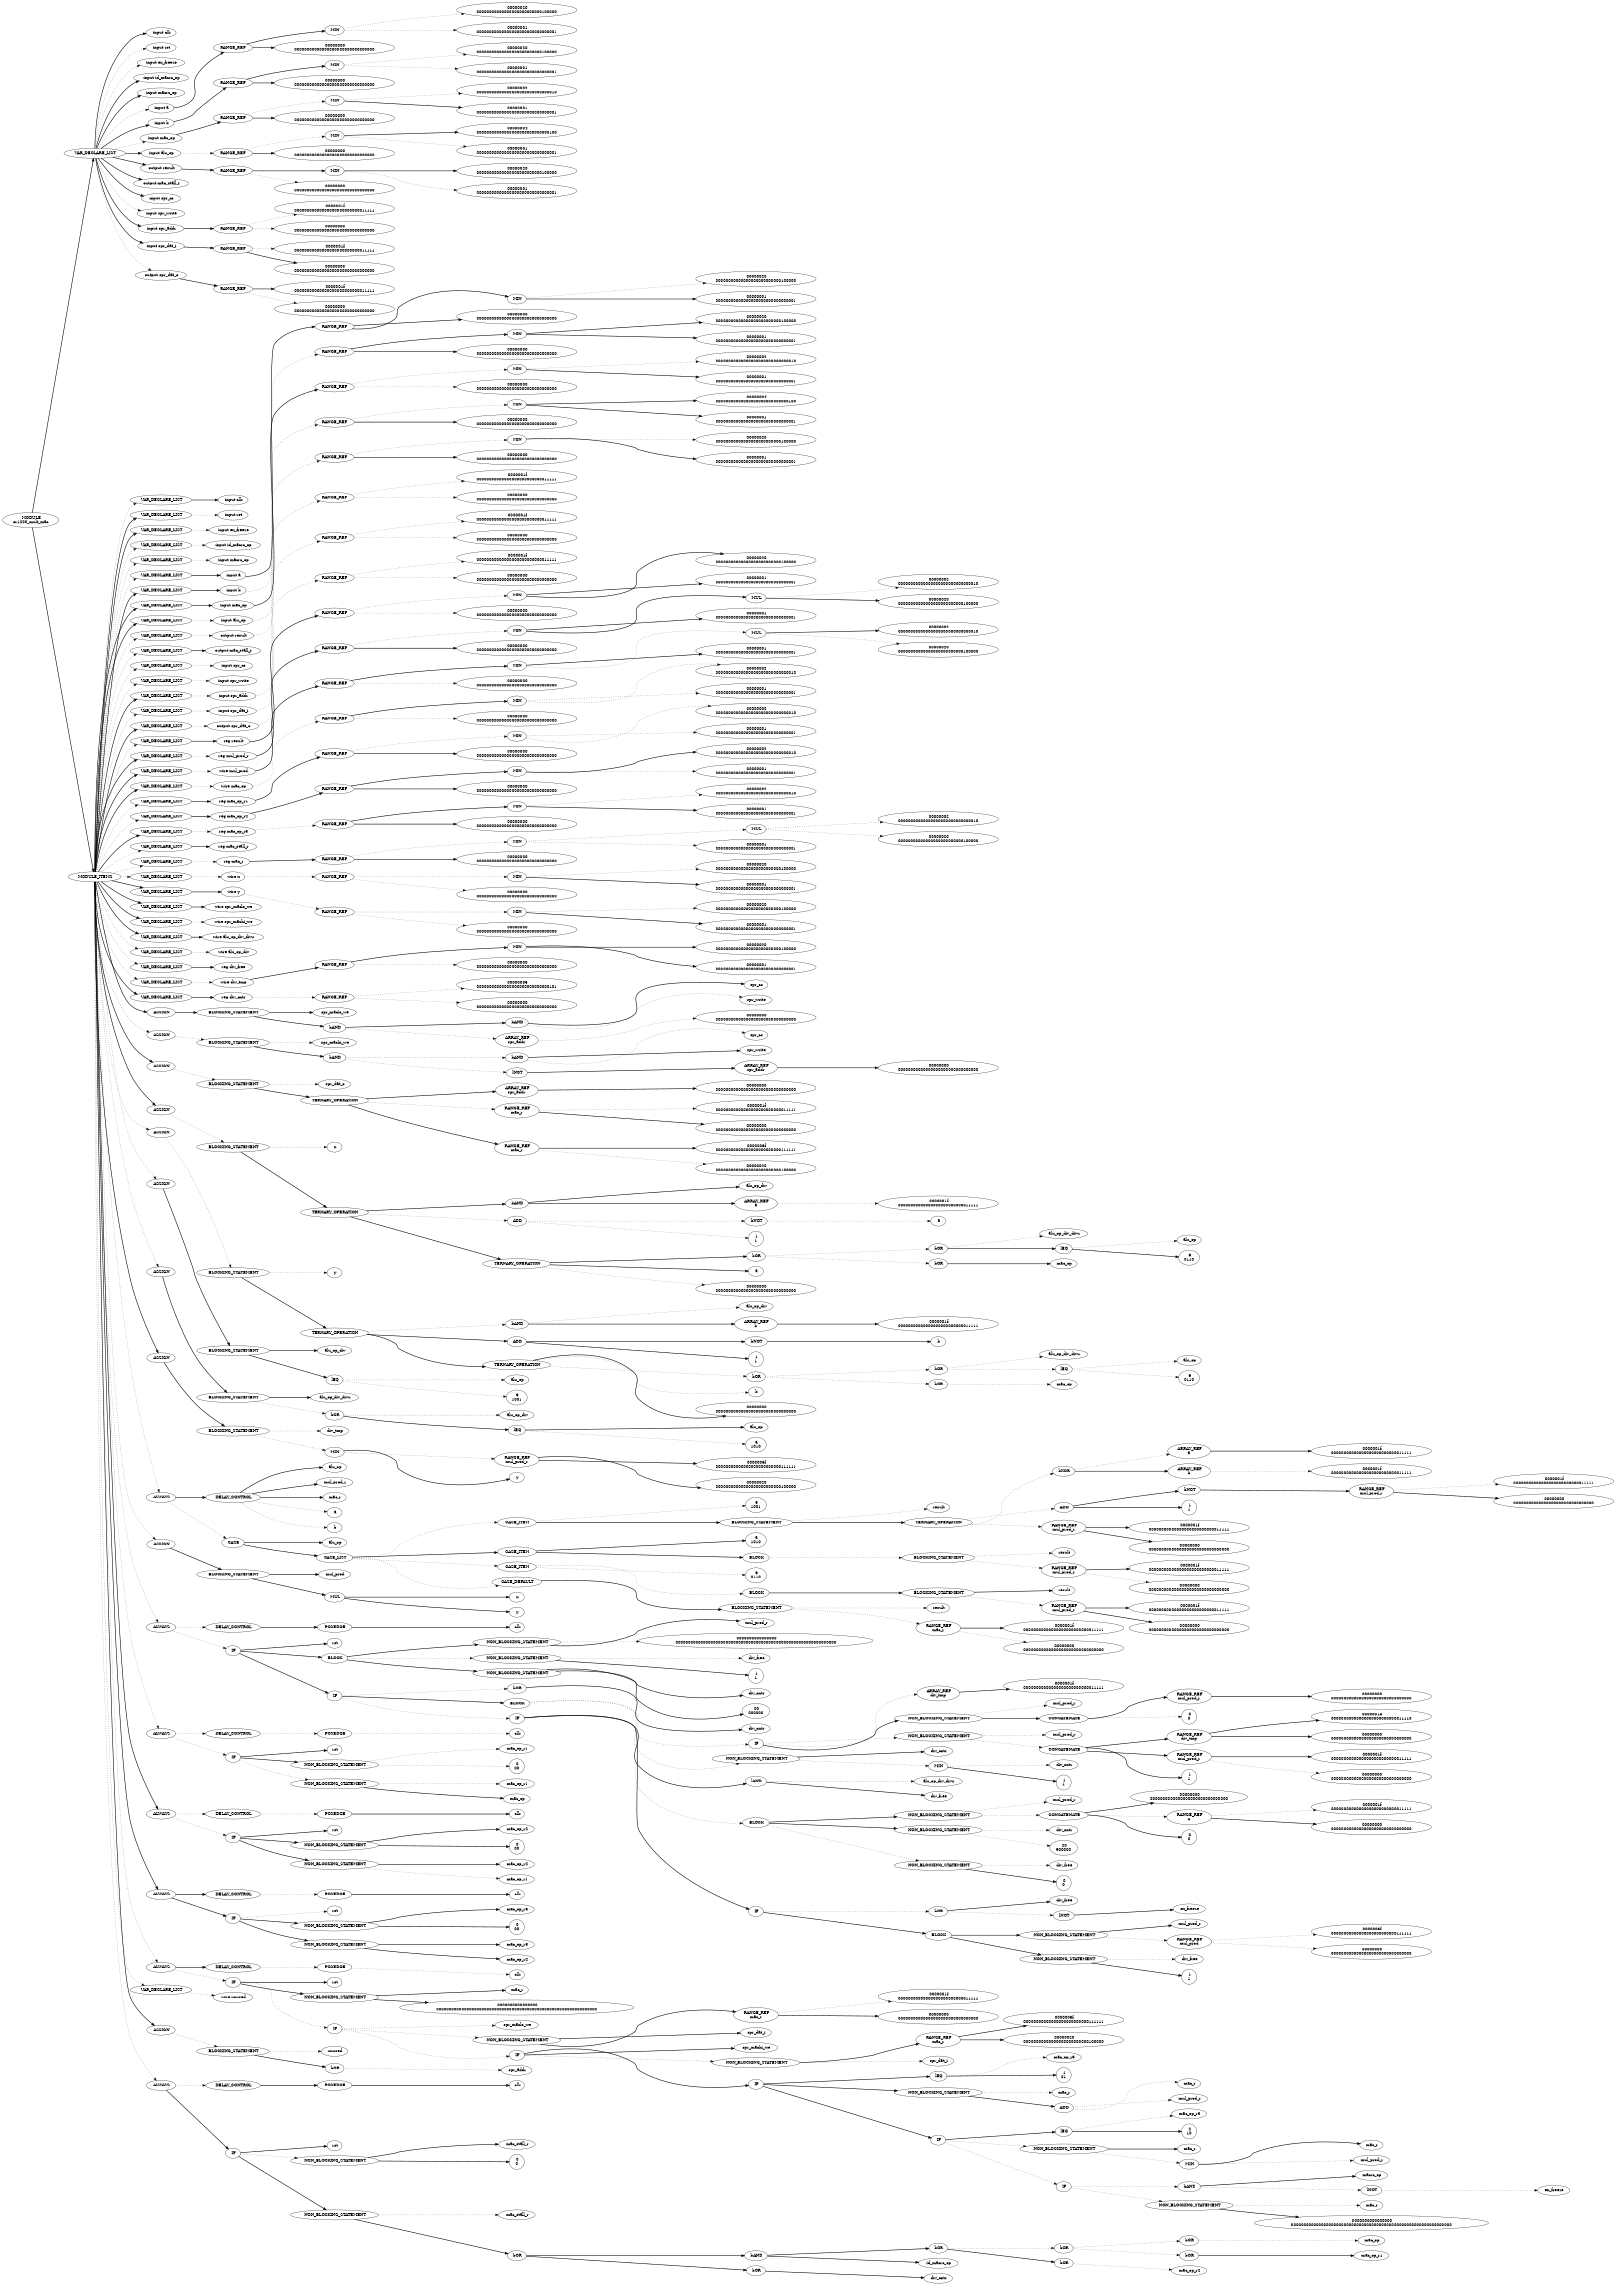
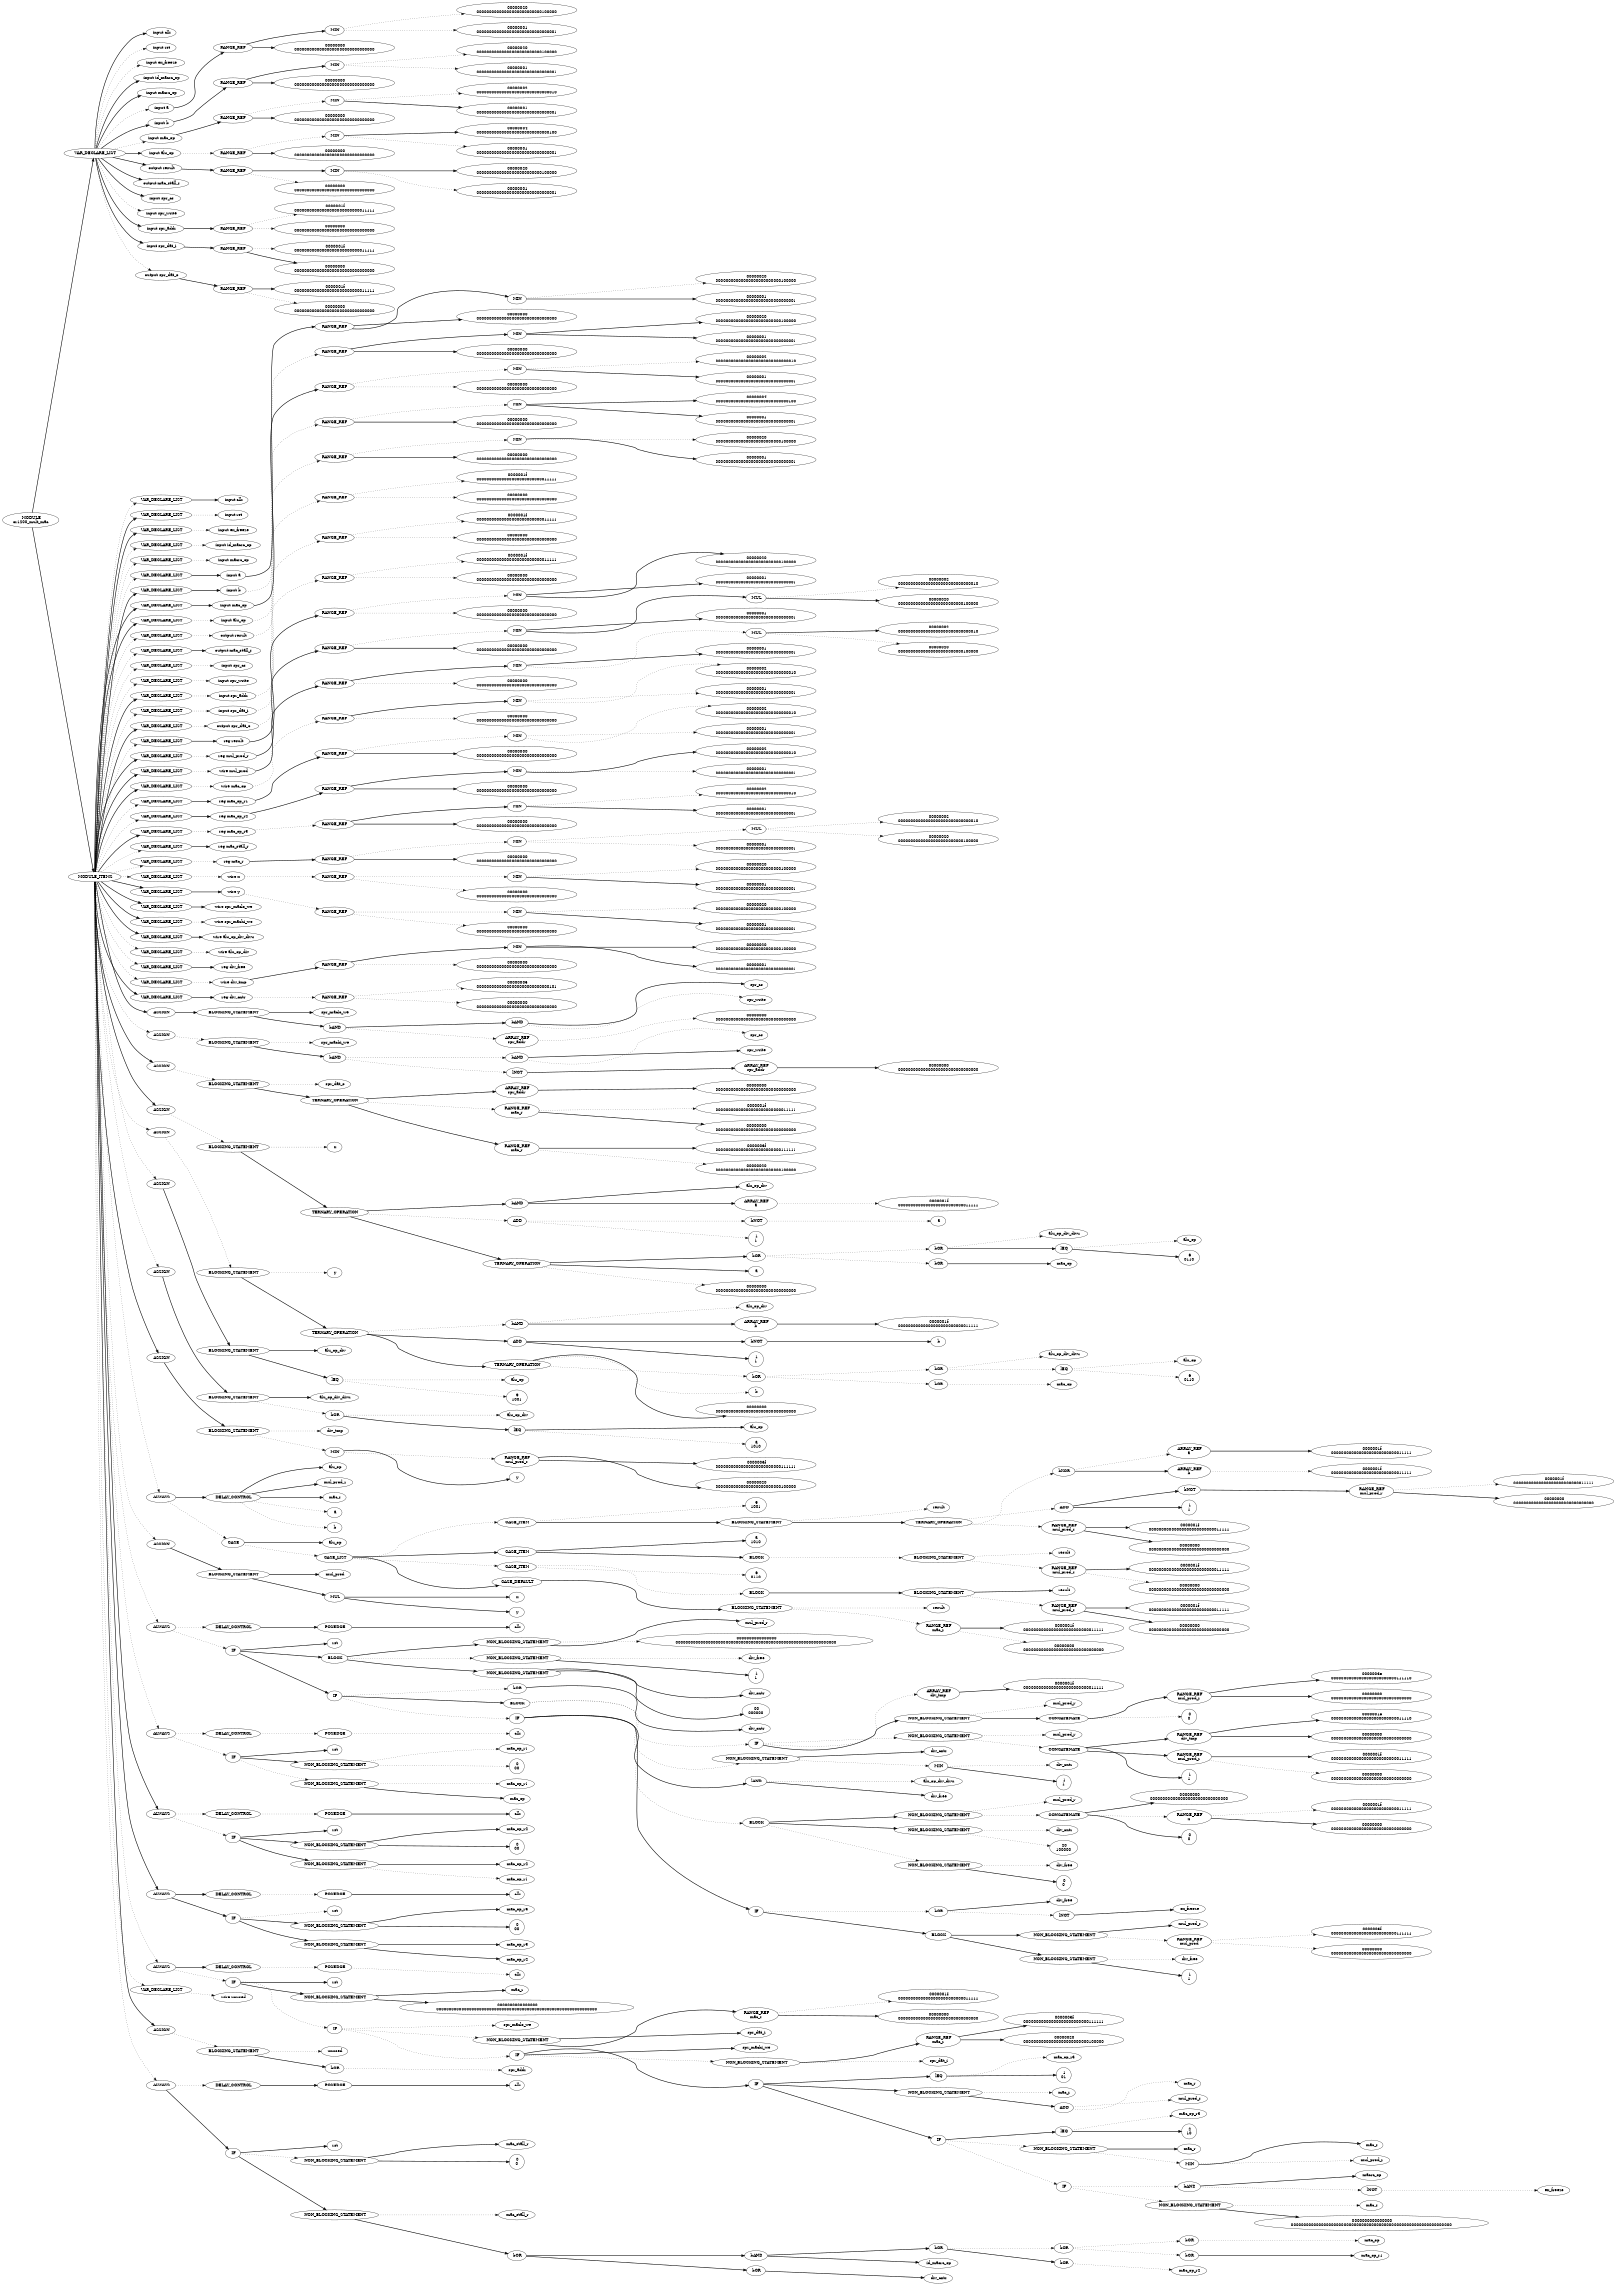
edge "CASE" -> "CASE_LIST": style bold -> dotted
edge "CASE_LIST" -> "CASE_DEFAULT": style dotted -> bold
node "0000003e": added
node "20": text "900000" -> "100000"
